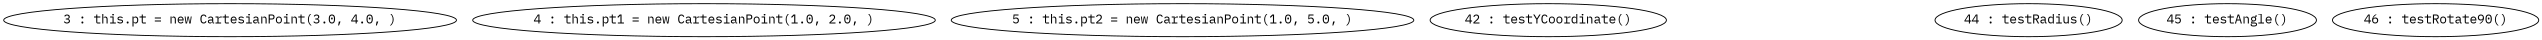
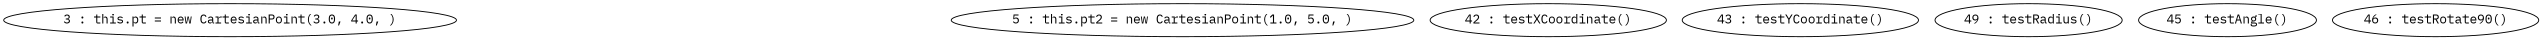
node "4 : this.pt1 = new CartesianPoint(1.0, 2.0, )": removed
node "42 : testYCoordinate()": label "42 : testYCoordinate()" -> "42 : testXCoordinate()"
node "43 : testYCoordinate()": added
node "44 : testRadius()": label "44 : testRadius()" -> "49 : testRadius()"
